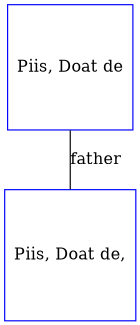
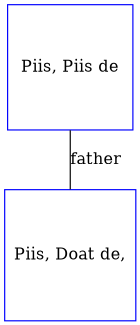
node "Piis, Doat de": label "Piis, Doat de" -> "Piis, Piis de"
